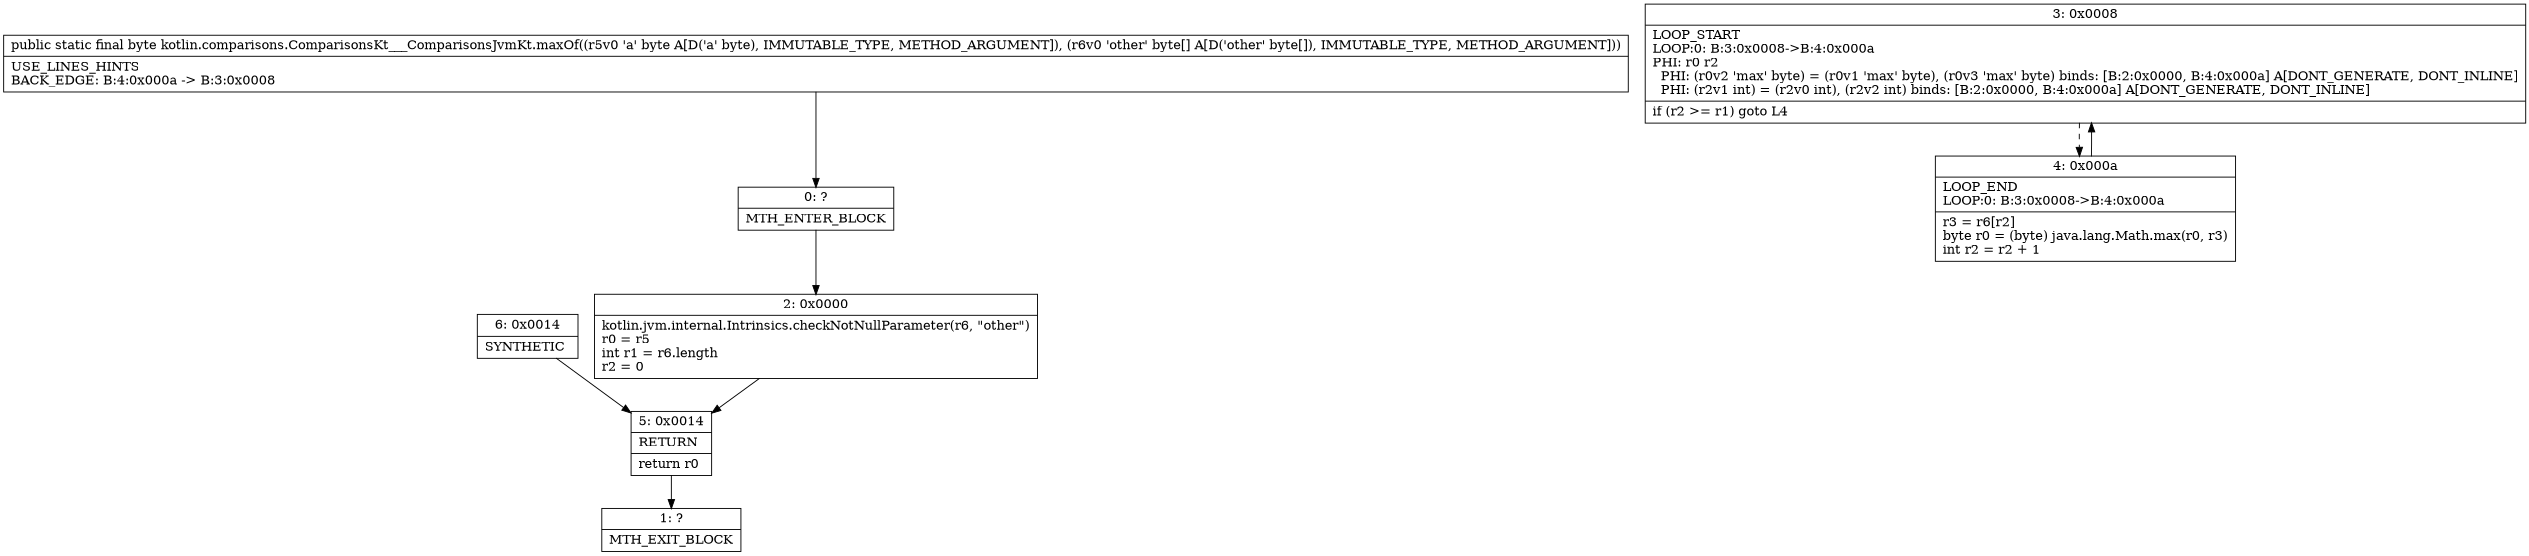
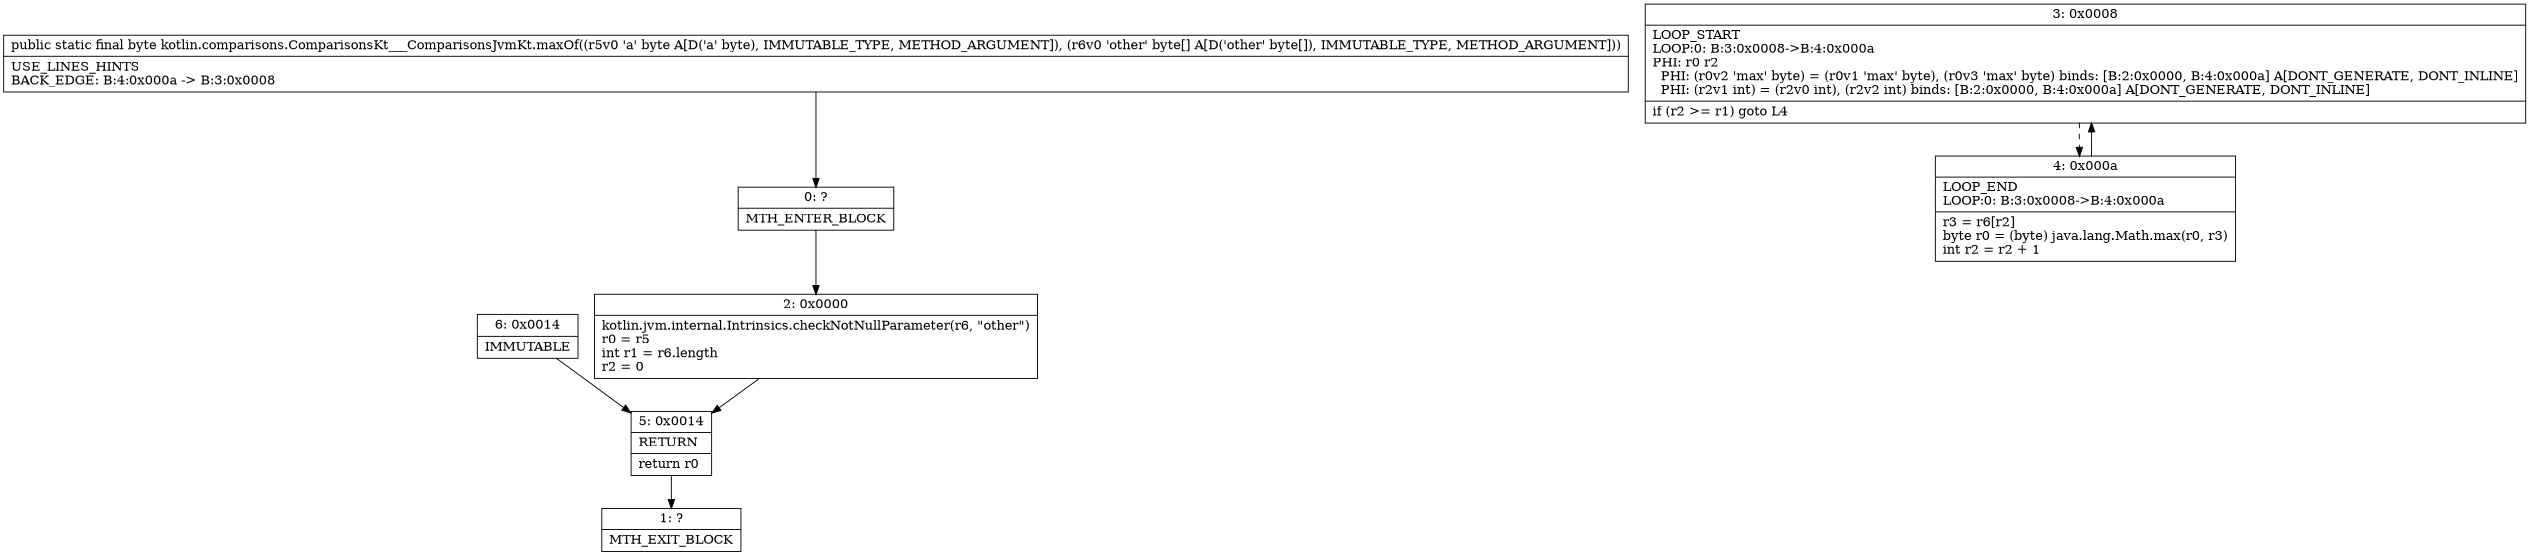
node "6: 0x0014": text "SYNTHETIC" -> "IMMUTABLE"
